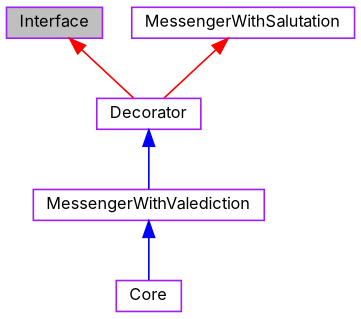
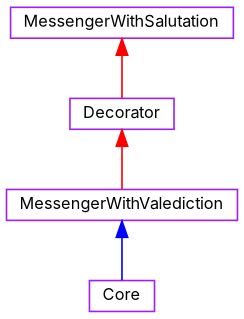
node "Interface": removed
edge "MessengerWithValediction" -> "Decorator": color blue -> red
